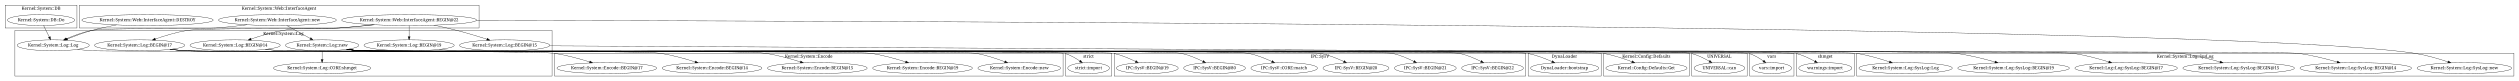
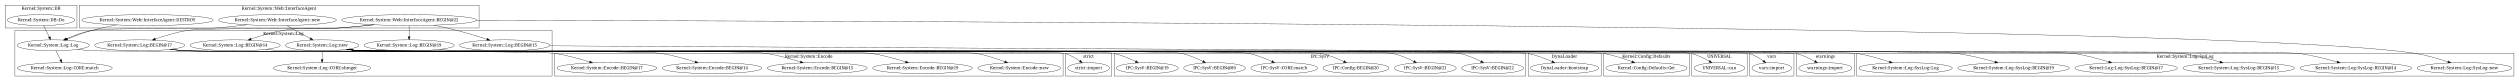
edge "Kernel::System::Log::BEGIN@14" -> "IPC::SysV::BEGIN@19": now "Kernel::System::Log::new" -> "IPC::SysV::BEGIN@19"
cluster "shmget": label "shmget" -> "warnings"
node "Kernel::System::Log::CORE:match": added
node "IPC::SysV::BEGIN@20": label "IPC::SysV::BEGIN@20" -> "IPC::Config::BEGIN@20"
